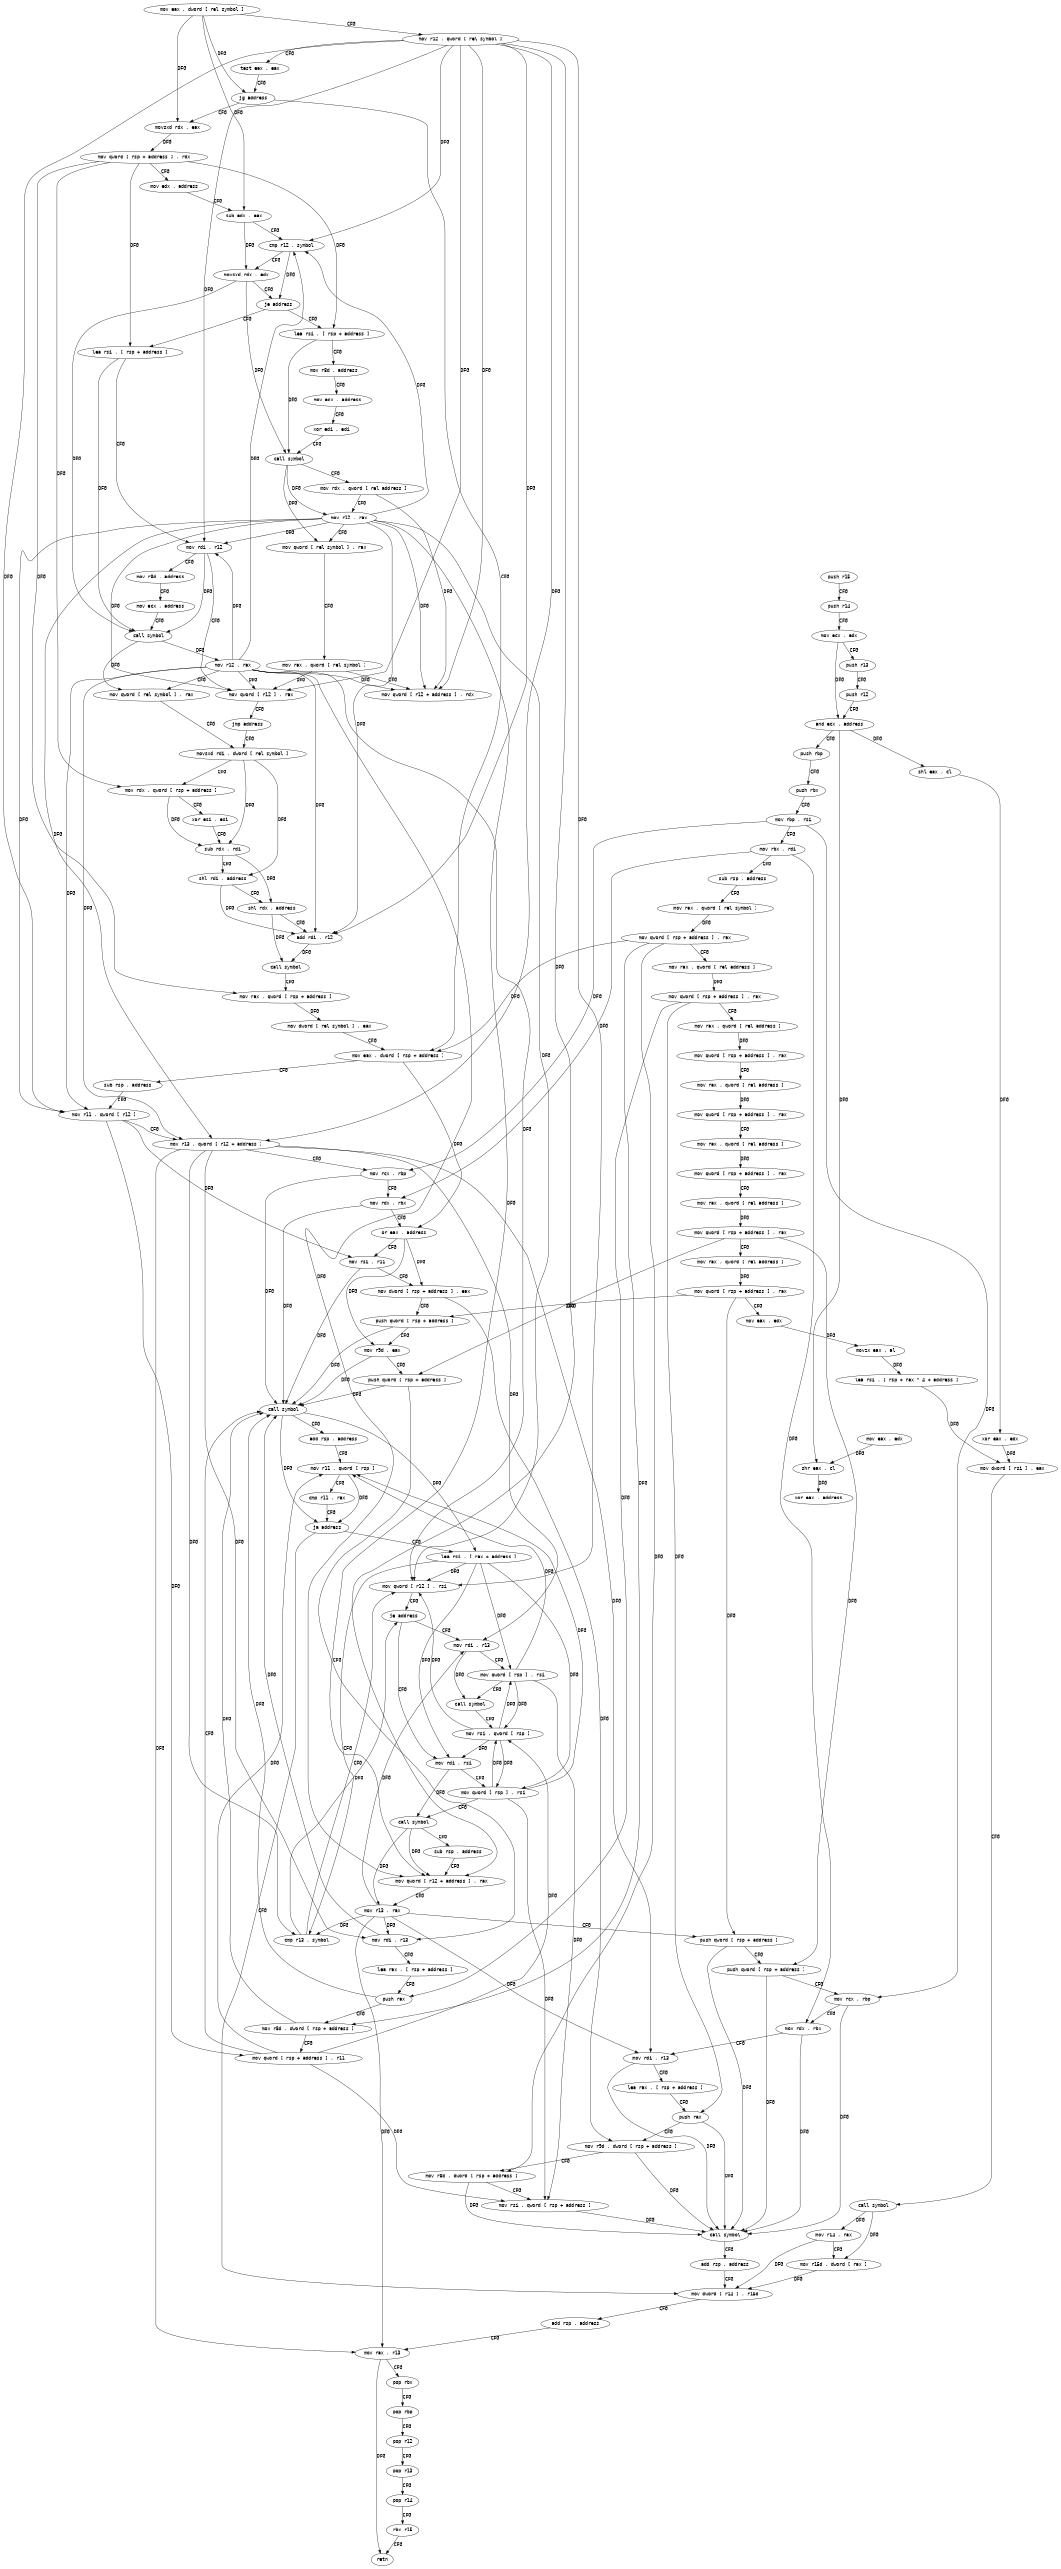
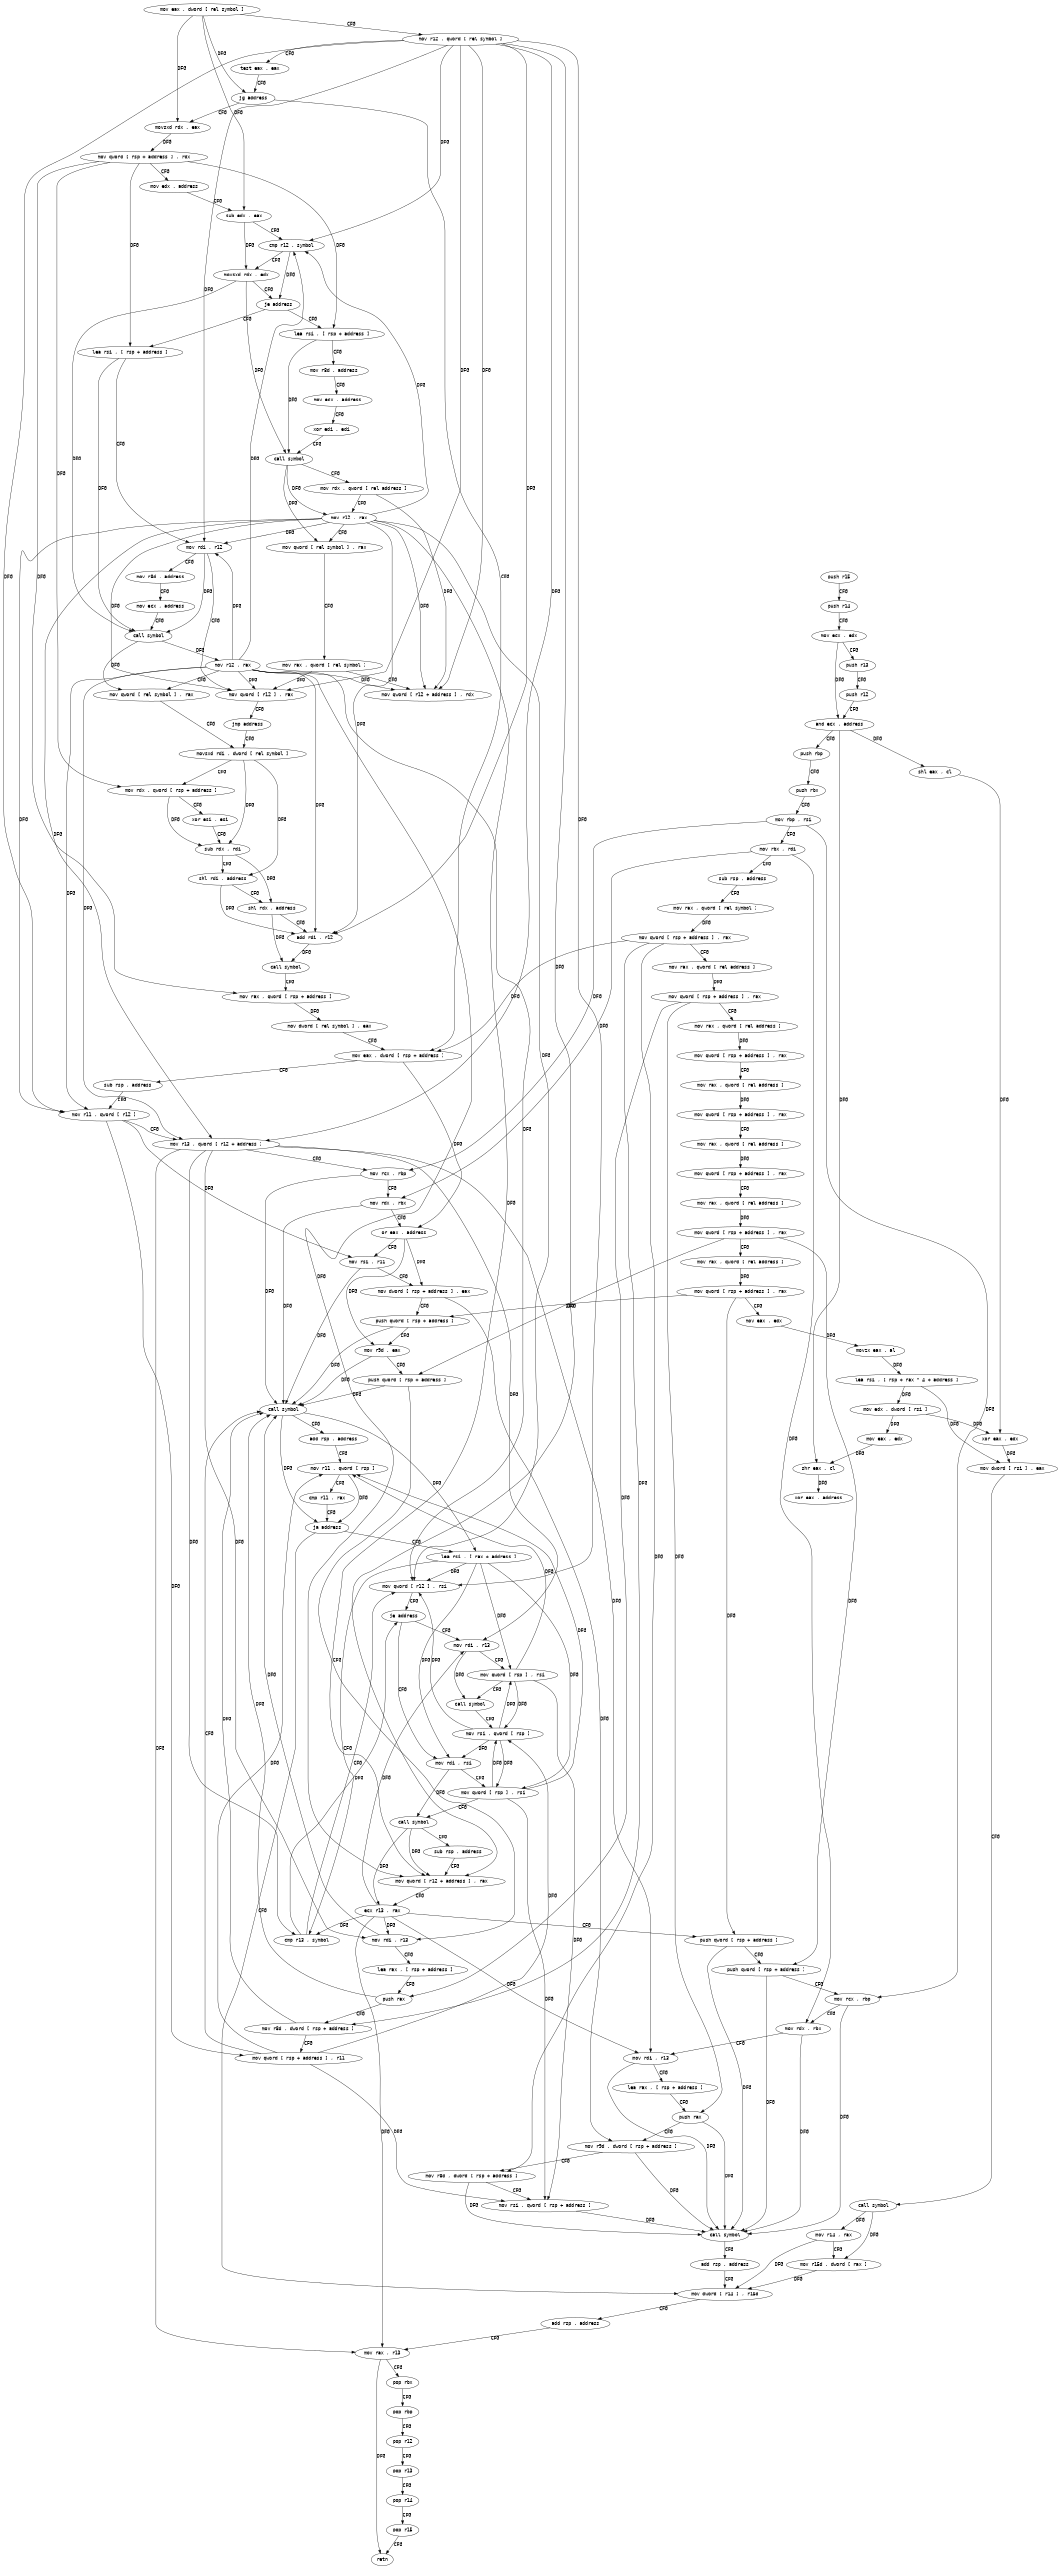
node "mov edx , dword [ rsi ]": added
node "mov r13 , rax": label "mov r13 , rax" -> "ecx r13 , rax"
node "rbx r15": label "rbx r15" -> "pop r15"
